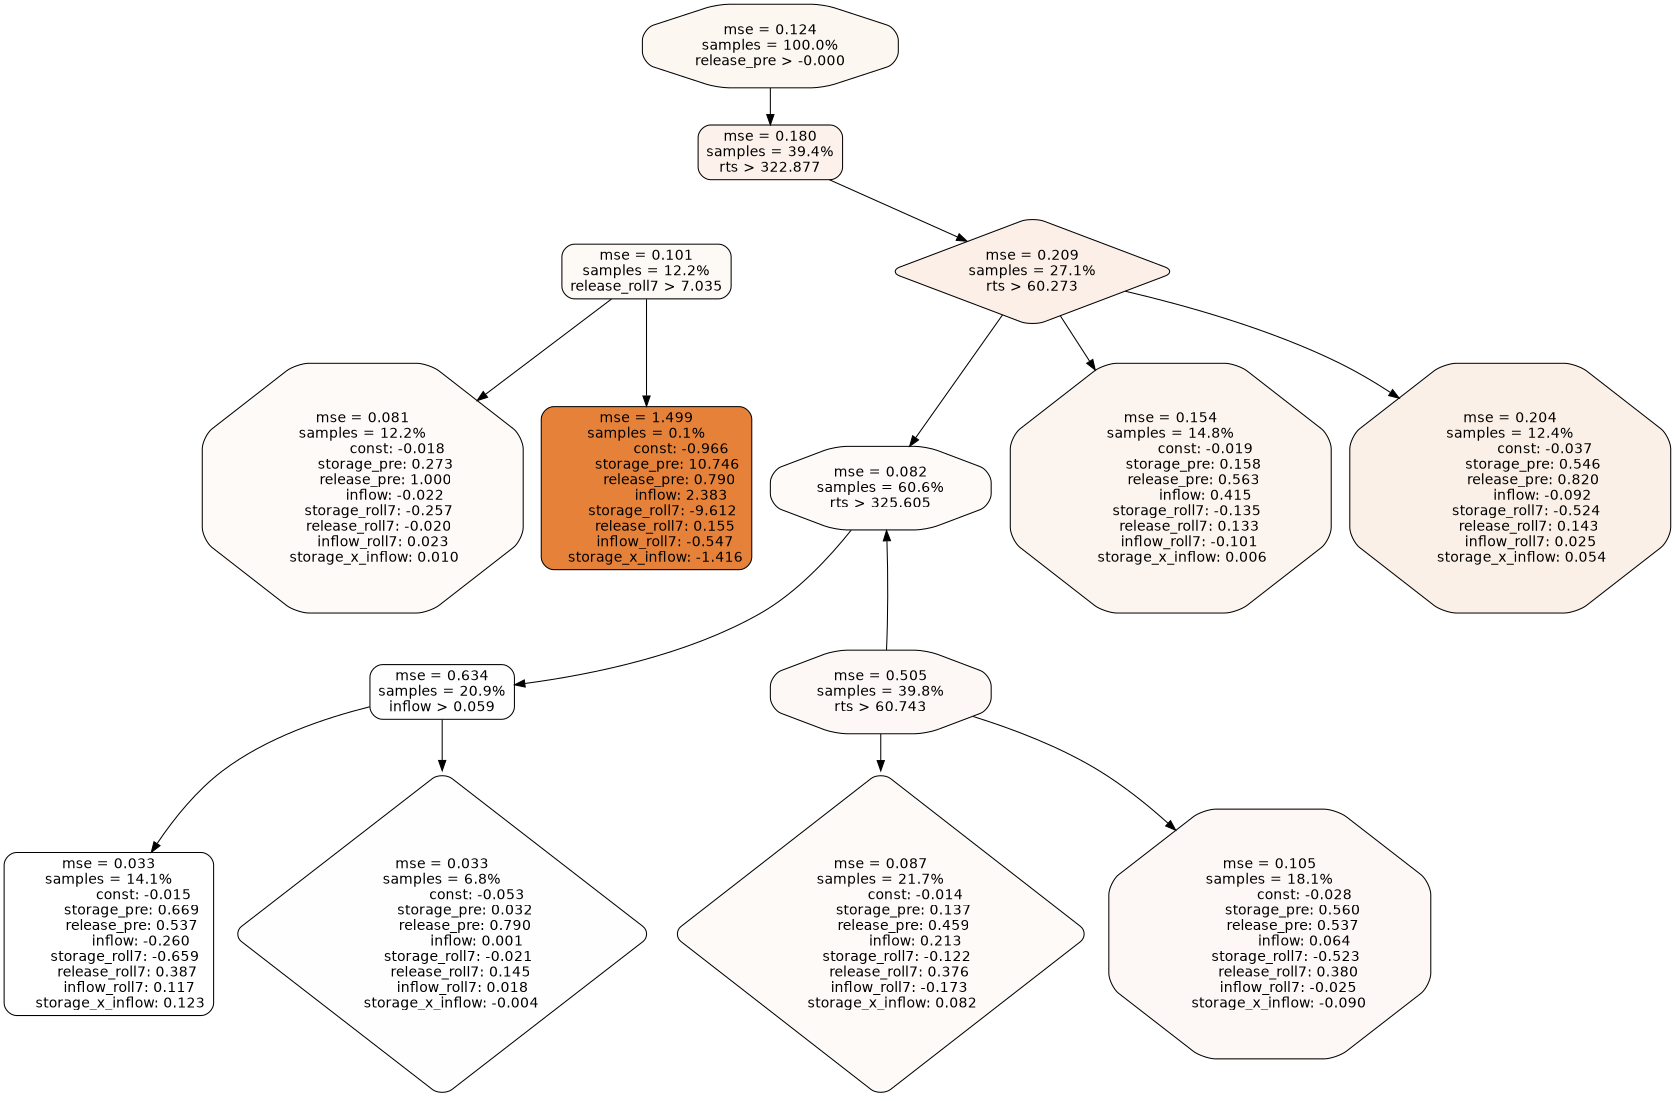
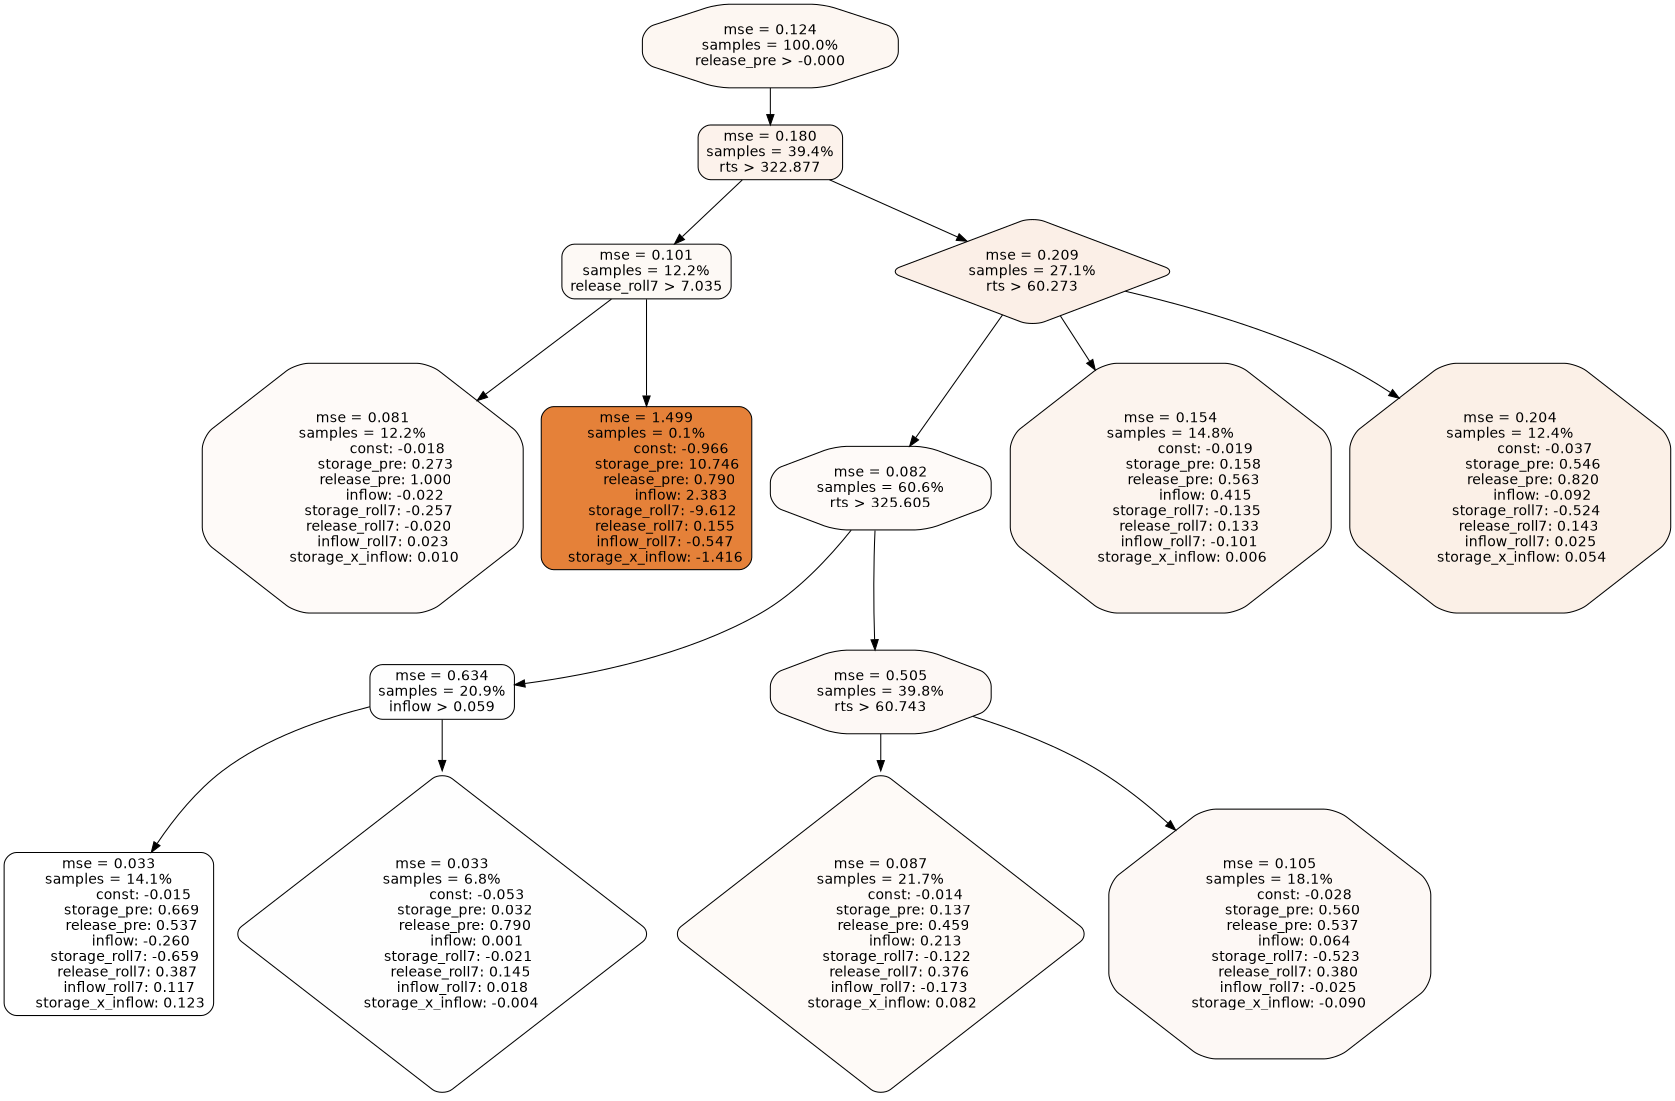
edge "mse = 0.180 samples = 39.4% rts > 322.877" -> "mse = 0.101 samples = 12.2% release_roll7 > 7.035": added
edge "mse = 0.505 samples = 39.8% rts > 60.743" -> "mse = 0.082 samples = 60.6% rts > 325.605": reversed
